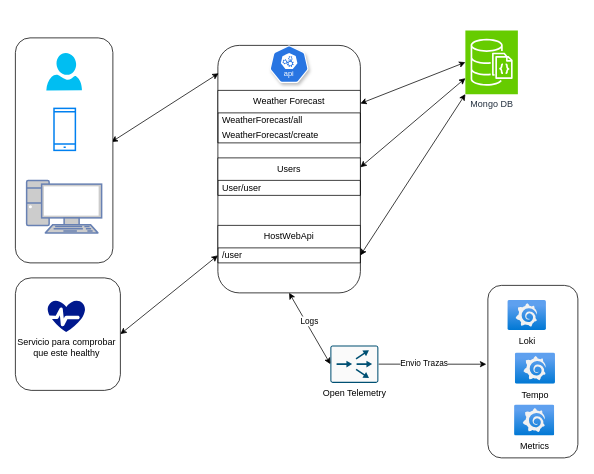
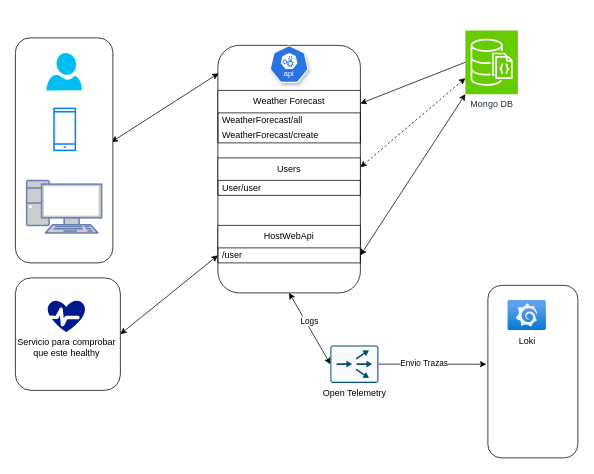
edge "Mongo DB" -- "Weather Forecast": arrowhead classic -> none
edge "Mongo DB" -- "Users": style solid -> dashed
node "Tempo": removed
node "Metrics": removed
